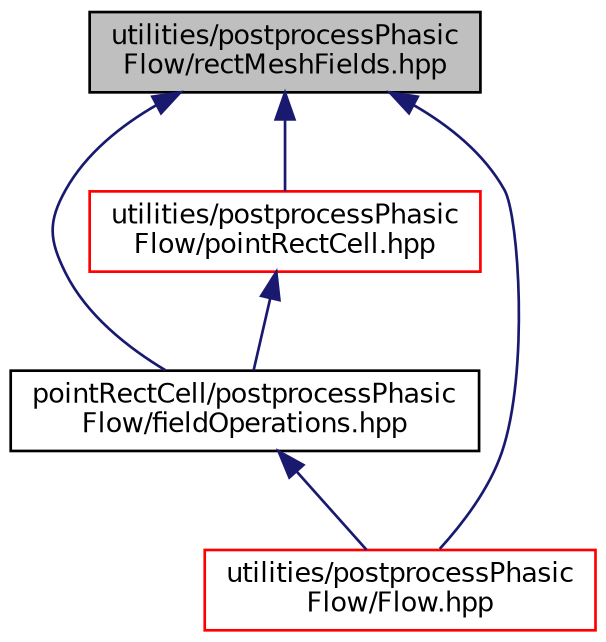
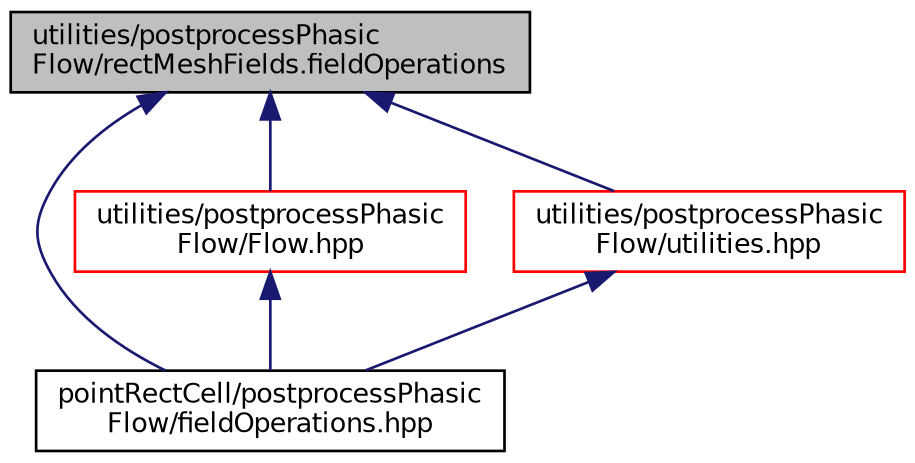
node "utilities/postprocessPhasic Flow/rectMeshFields.hpp": label "utilities/postprocessPhasic Flow/rectMeshFields.hpp" -> "utilities/postprocessPhasic Flow/rectMeshFields.fieldOperations"
node "utilities/postprocessPhasic Flow/pointRectCell.hpp": label "utilities/postprocessPhasic Flow/pointRectCell.hpp" -> "utilities/postprocessPhasic Flow/utilities.hpp"
edge "utilities/postprocessPhasic Flow/Flow.hpp" -> "pointRectCell/postprocessPhasic Flow/fieldOperations.hpp": reversed
